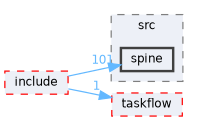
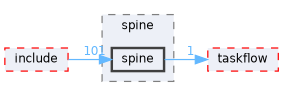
cluster "src": label "src" -> "spine"
edge "include" -> "taskflow": now "spine" -> "taskflow"
